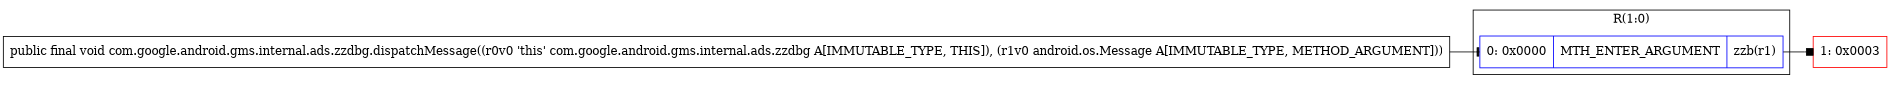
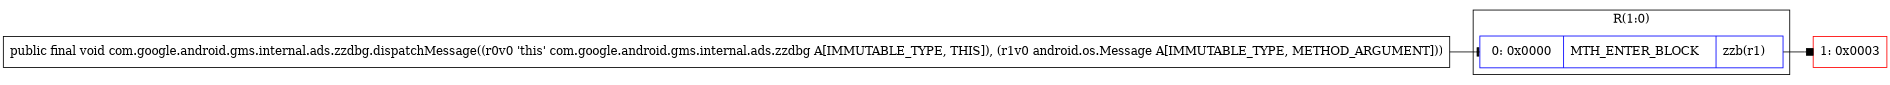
node "0: 0x0000": text "MTH_ENTER_ARGUMENT" -> "MTH_ENTER_BLOCK"
